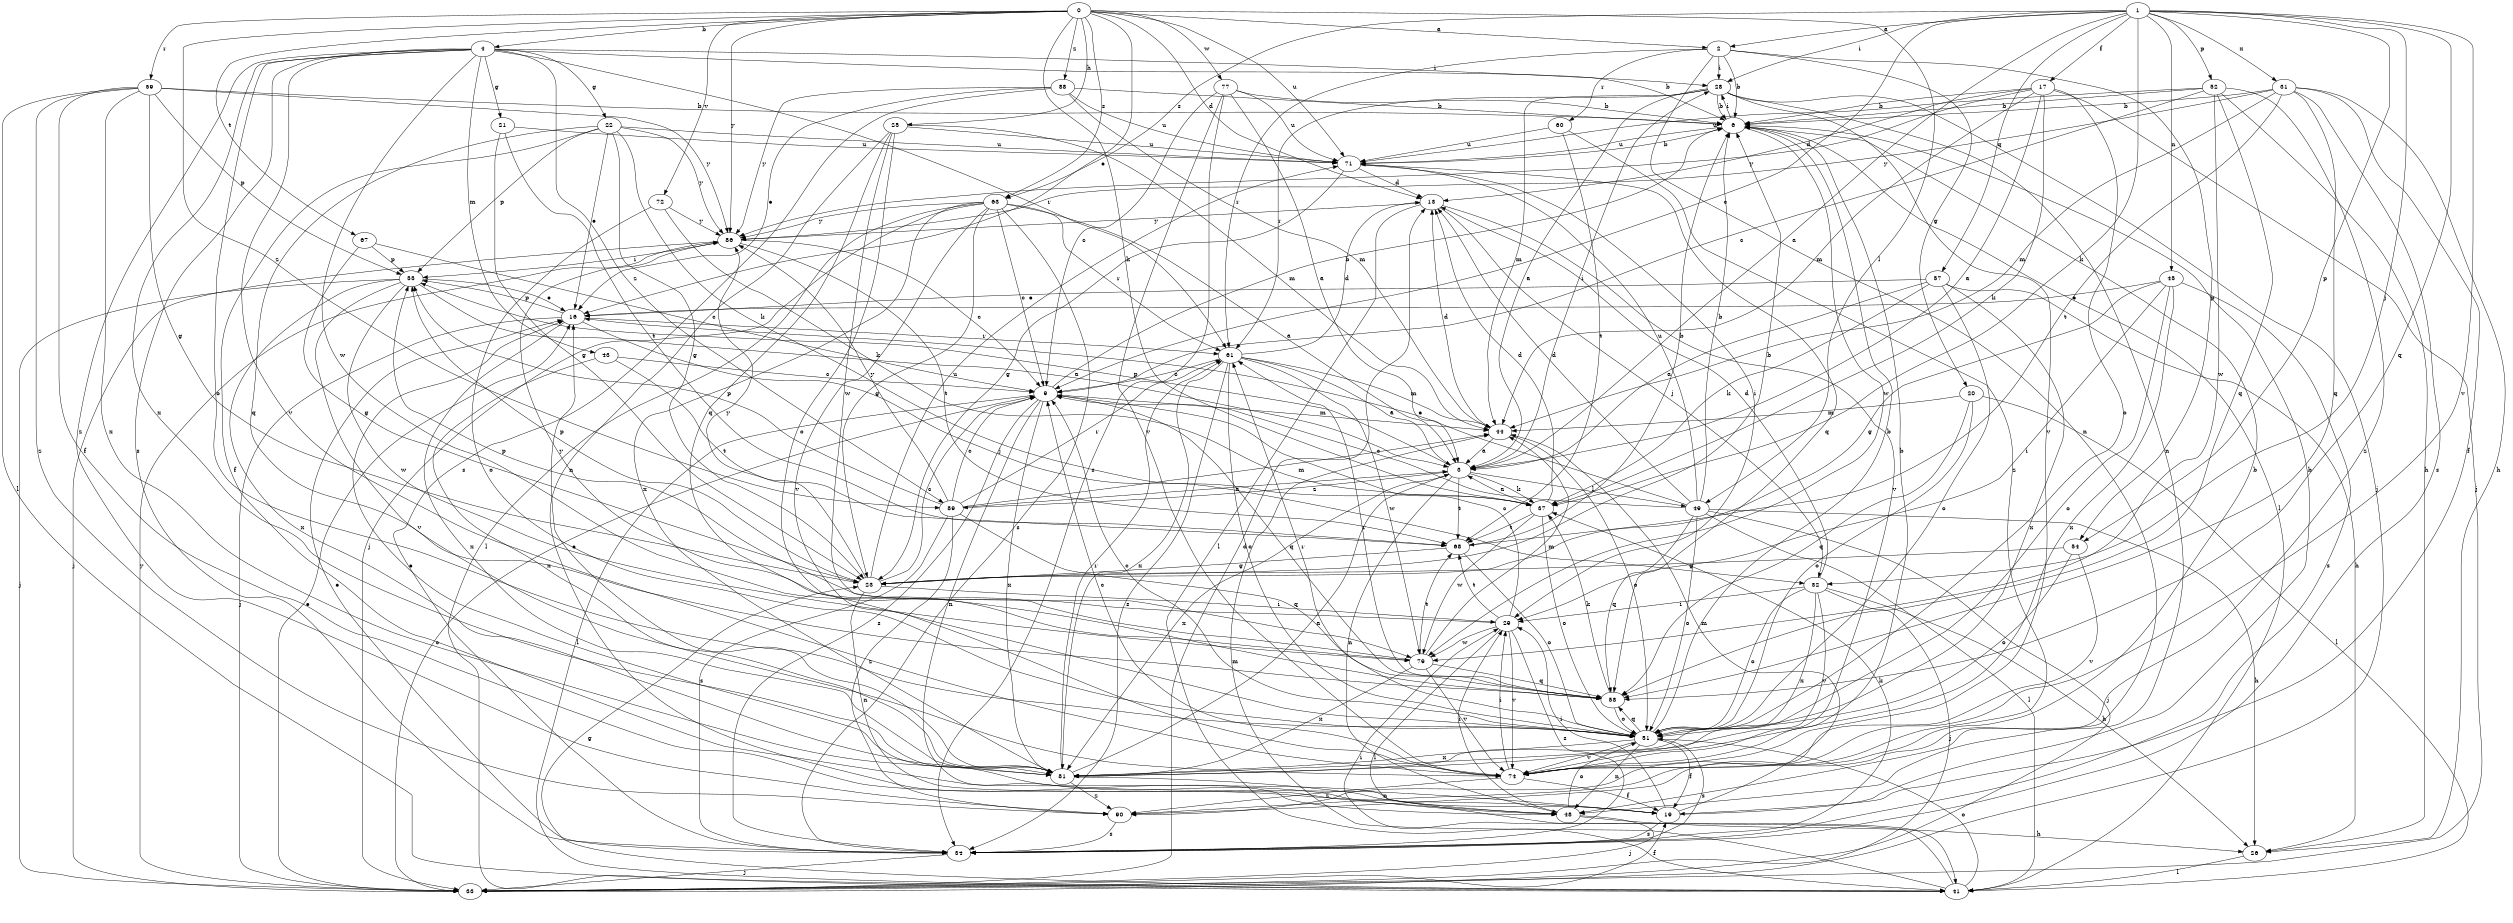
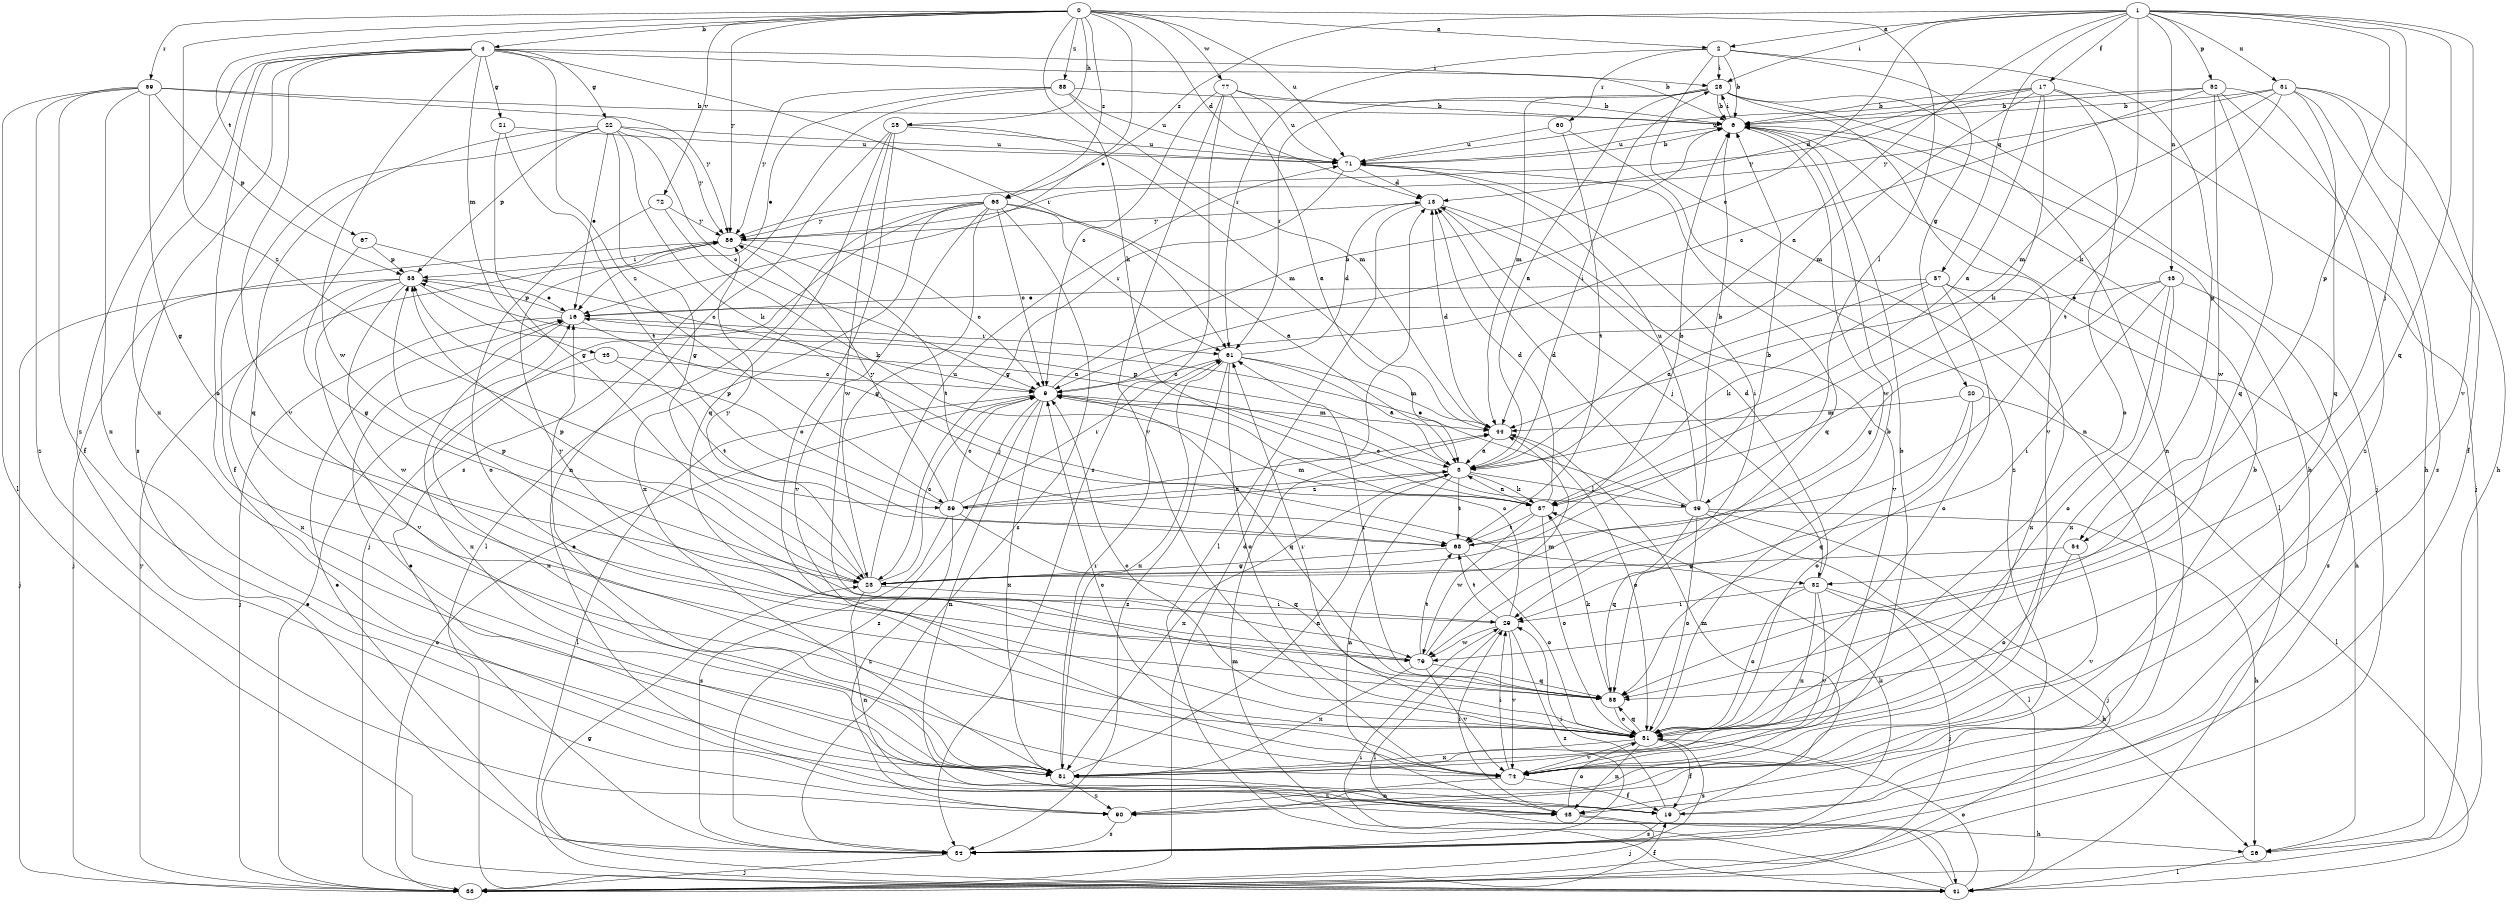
edge "22" -> "9": added, label "c"
edge "61" -> "79": removed, label "w"
